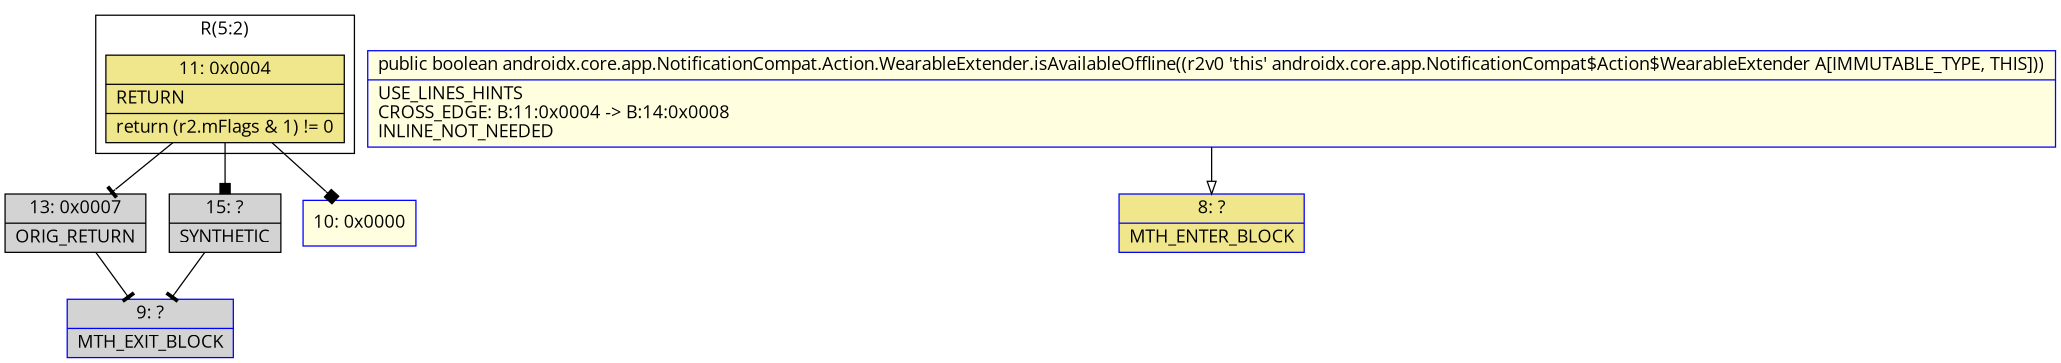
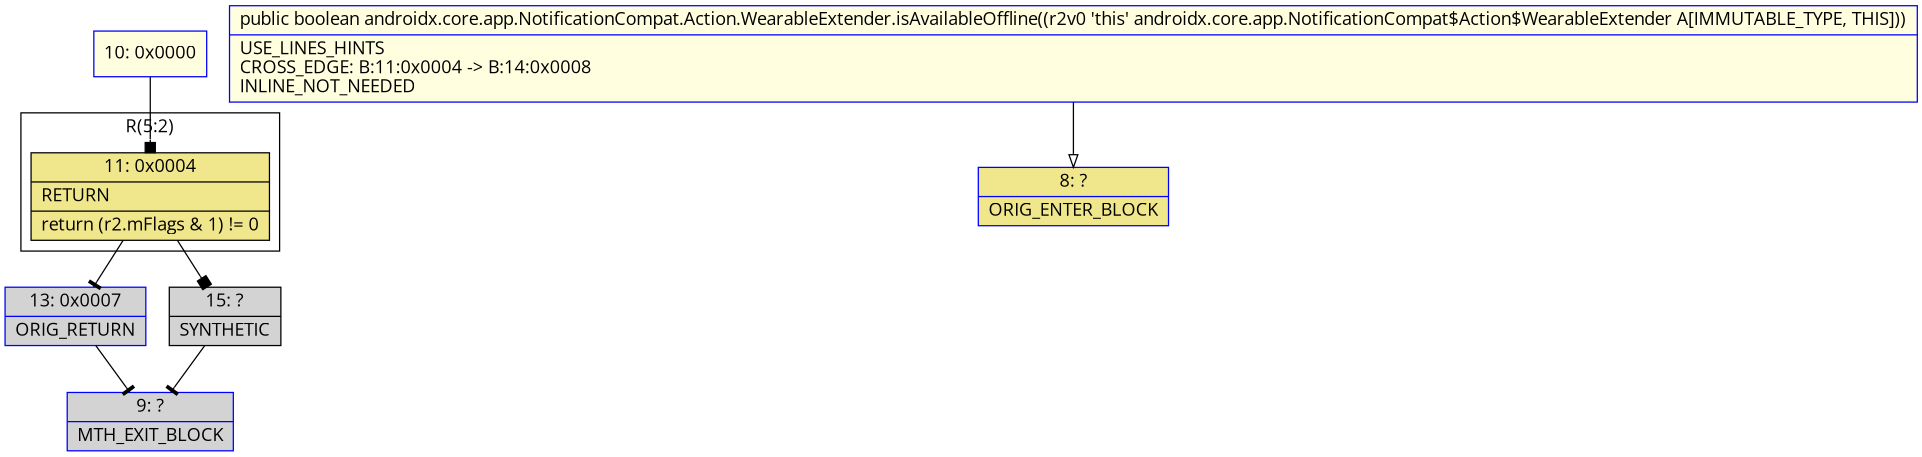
edge "11: 0x0004" -> "10: 0x0000": reversed
node "13: 0x0007": color black -> blue
node "8: ?": text "MTH_ENTER_BLOCK" -> "ORIG_ENTER_BLOCK"
